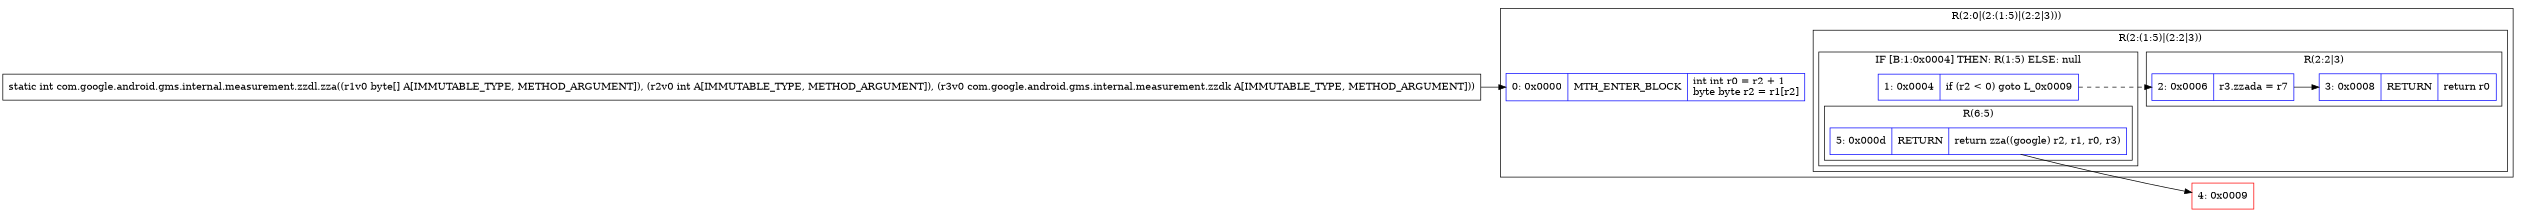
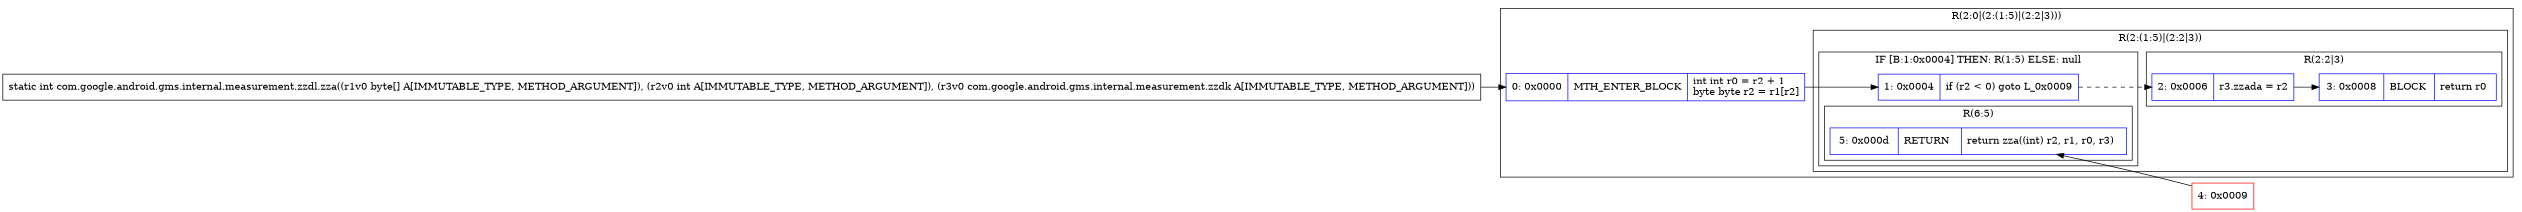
edge "0: 0x0000" -> "1: 0x0004": added
node "2: 0x0006": text "r3.zzada = r7" -> "r3.zzada = r2"
node "3: 0x0008": text "RETURN" -> "BLOCK"
node "5: 0x000d": text "return zza((google) r2, r1, r0, r3)" -> "return zza((int) r2, r1, r0, r3)"
edge "5: 0x000d" -> "4: 0x0009": reversed
